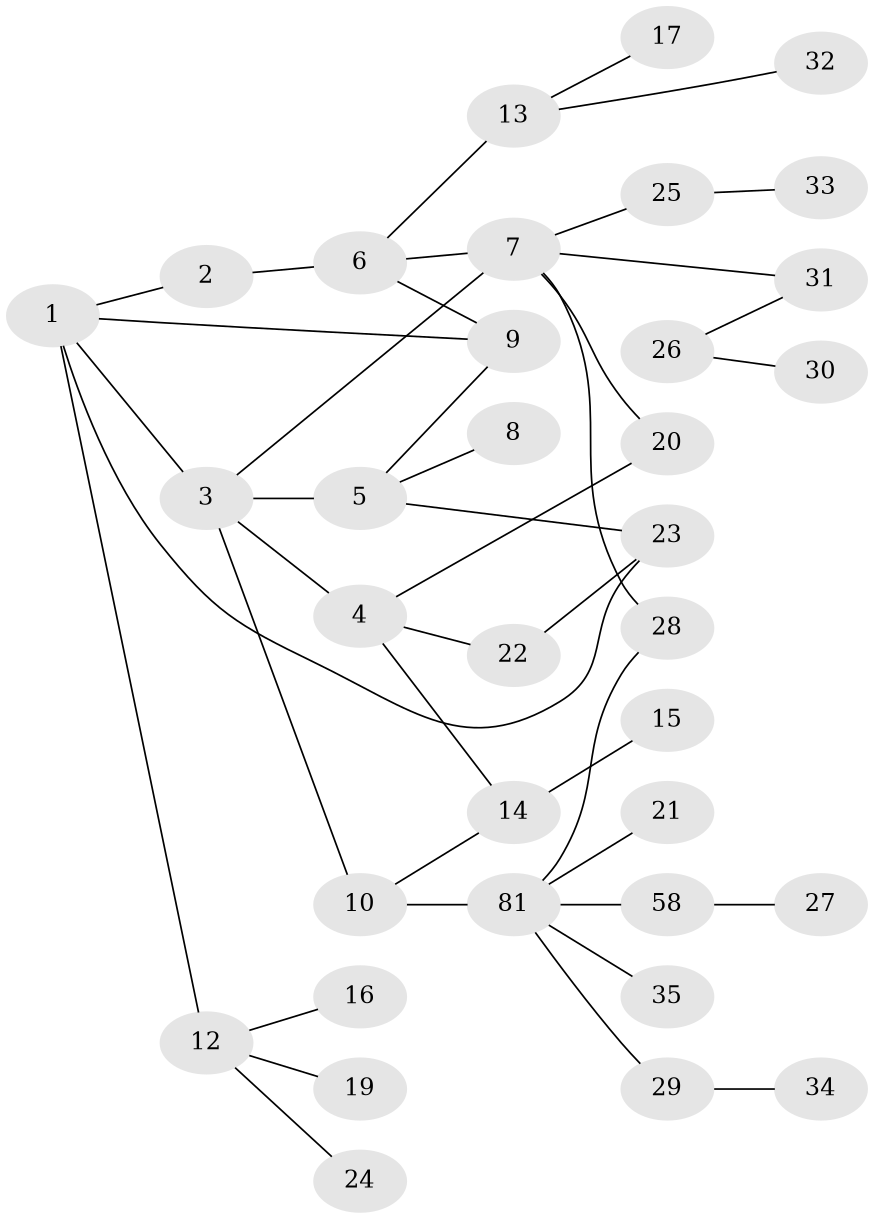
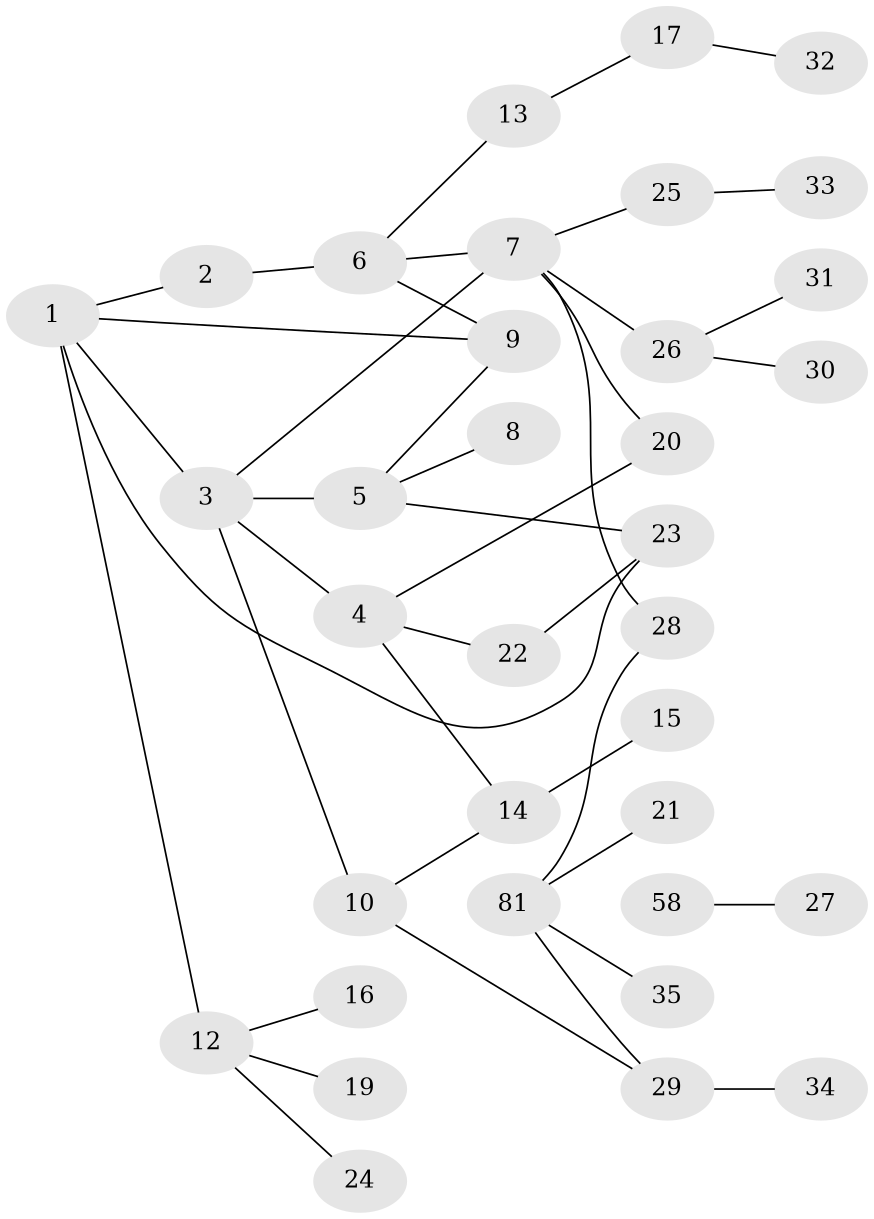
edge "32" -- "13": now "32" -- "17"
edge "7" -- "31": now "7" -- "26"
edge "10" -- "81": now "10" -- "29"
edge "81" -- "58": removed
